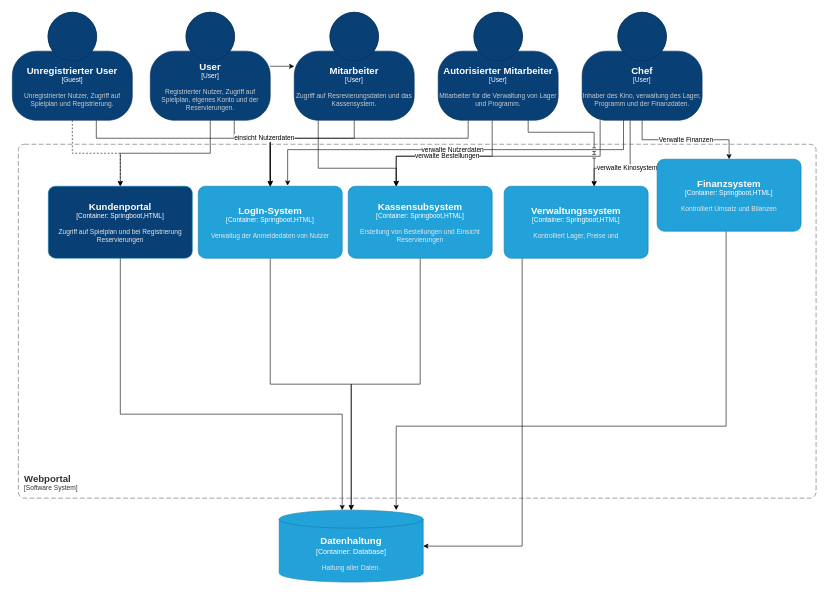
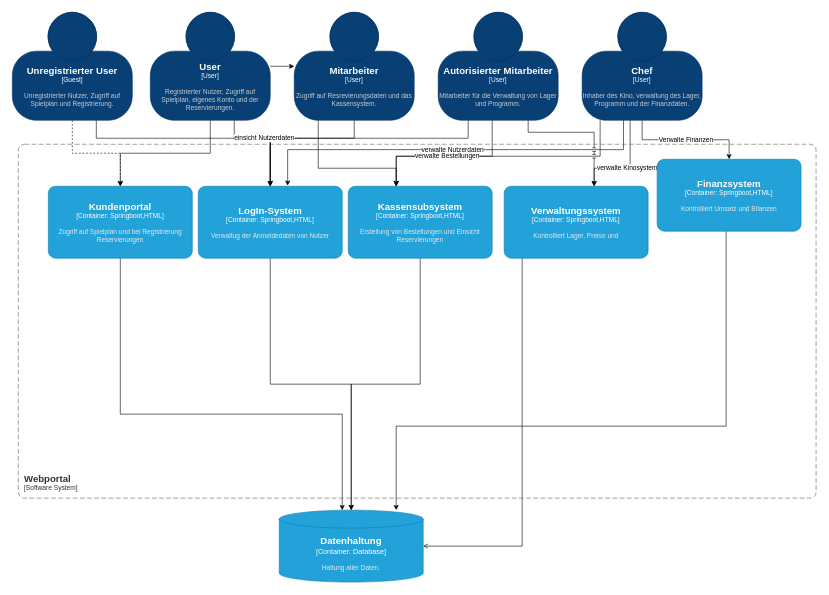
node "Kundenportal [Container: Springboot,HTML] Zugriff auf Spielplan und bei Registrierung Reservierungen": fillcolor #083f75 -> #23a2d9
edge "Verwaltungssystem [Container: Springboot,HTML] Kontrolliert Lager, Preise und" -> "Datenhaltung [Container: Database] Haltung aller Daten.": arrowhead classic -> open
